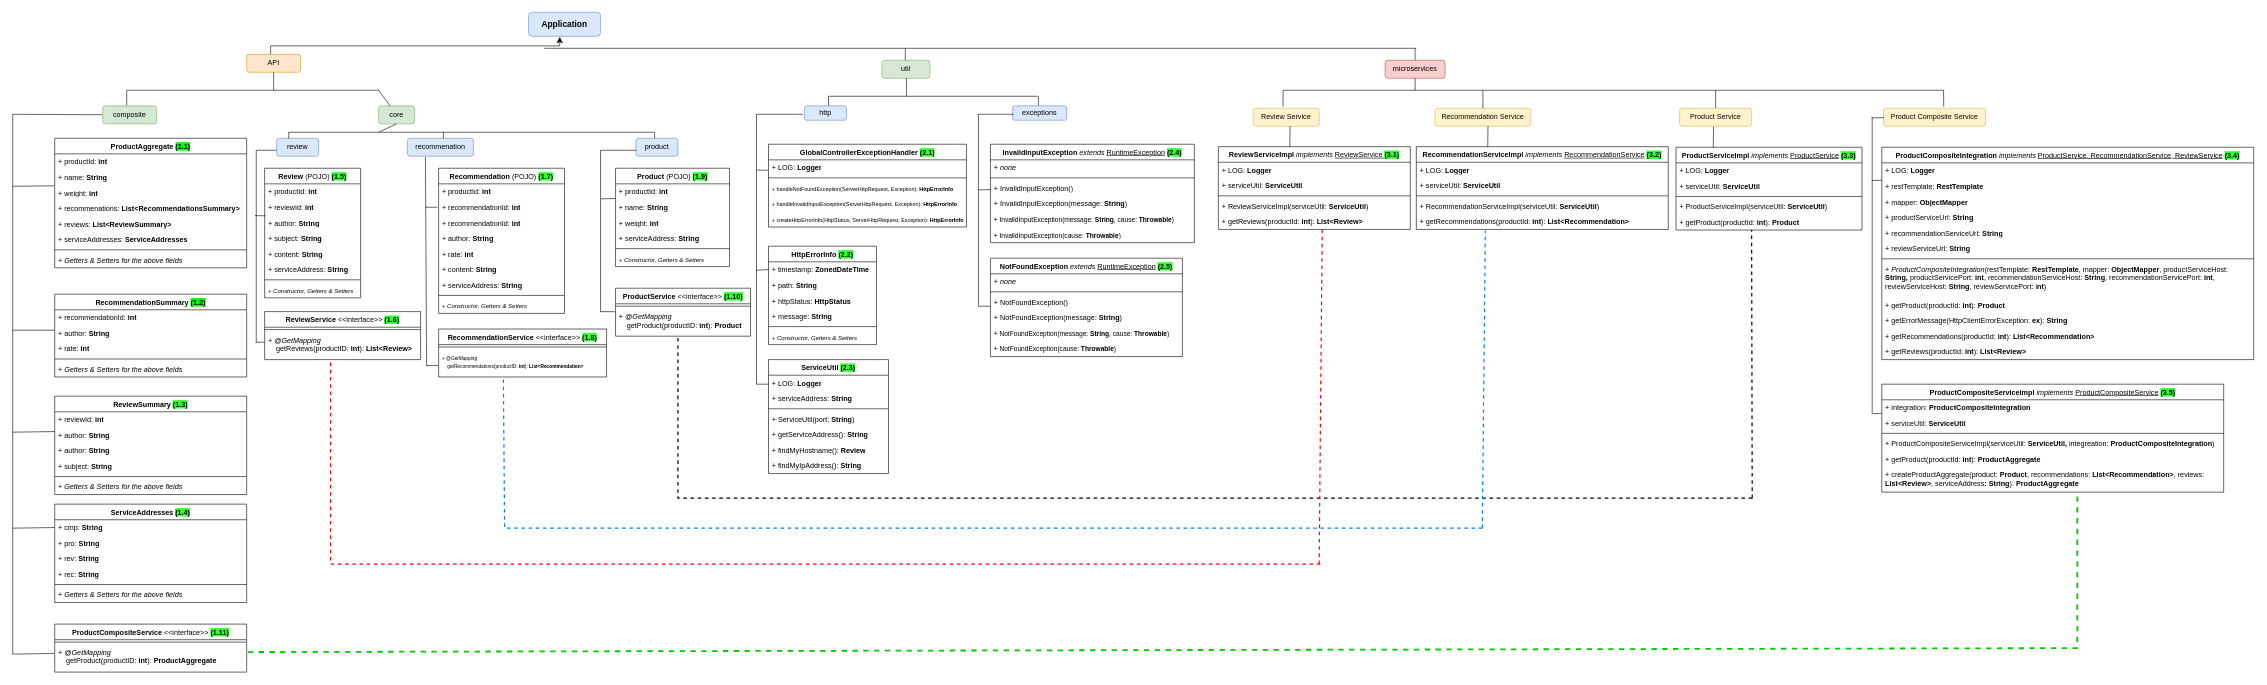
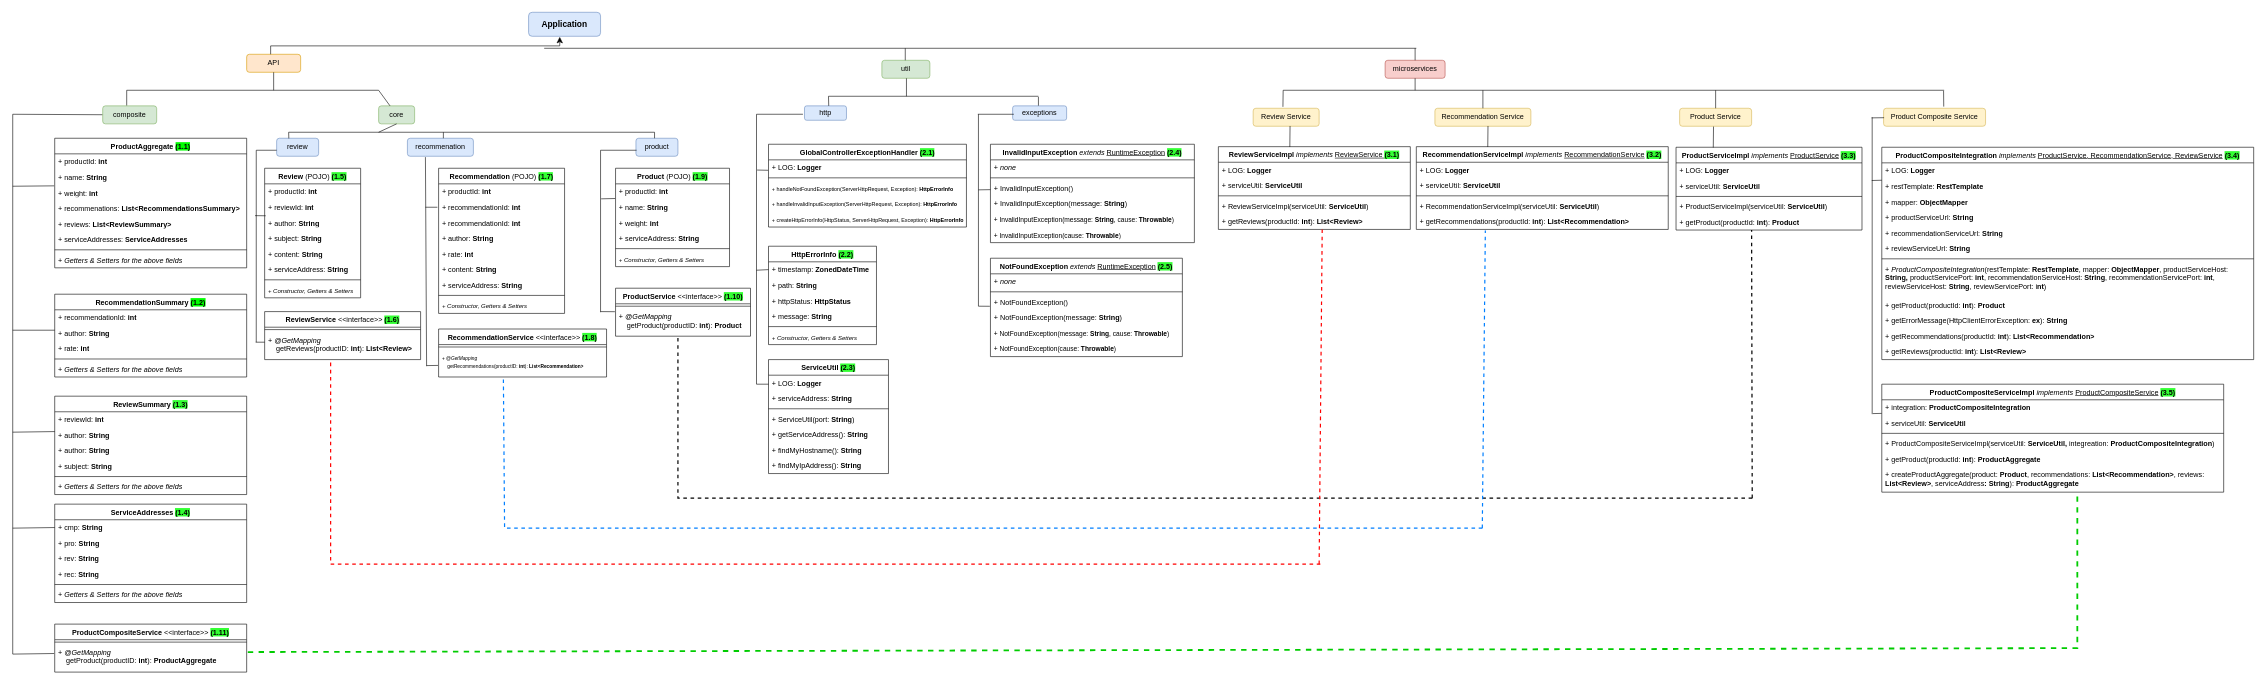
node "+ findMyHostname(): Review": label "+ findMyHostname(): Review" -> "+ findMyHostname(): String"
